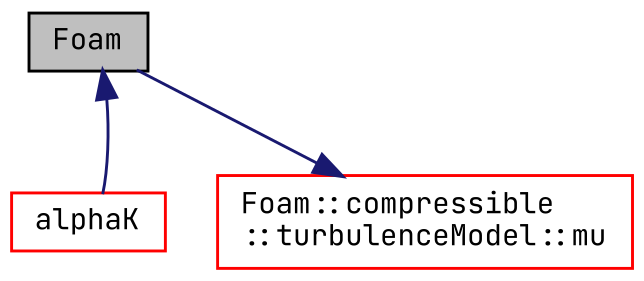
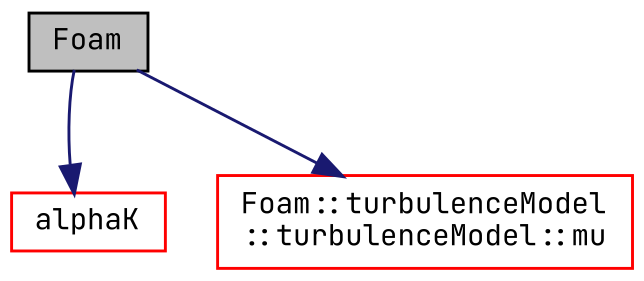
edge "alphaK" -> "Foam": reversed
node "Foam::compressible ::turbulenceModel::mu": label "Foam::compressible ::turbulenceModel::mu" -> "Foam::turbulenceModel ::turbulenceModel::mu"
